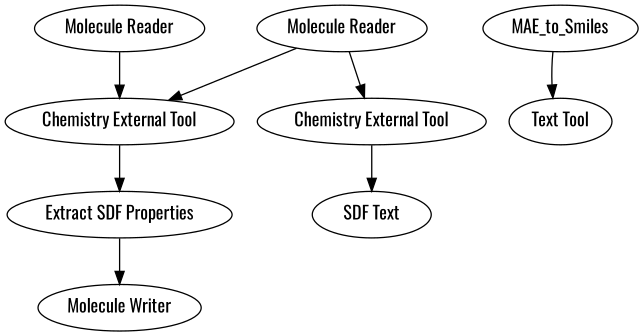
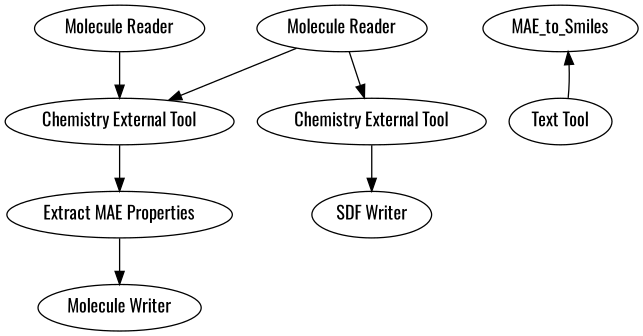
edge "MAE_to_Smiles" -> "Text Tool": reversed
node "Extract SDF Properties": label "Extract SDF Properties" -> "Extract MAE Properties"
node "SDF Text": label "SDF Text" -> "SDF Writer"
